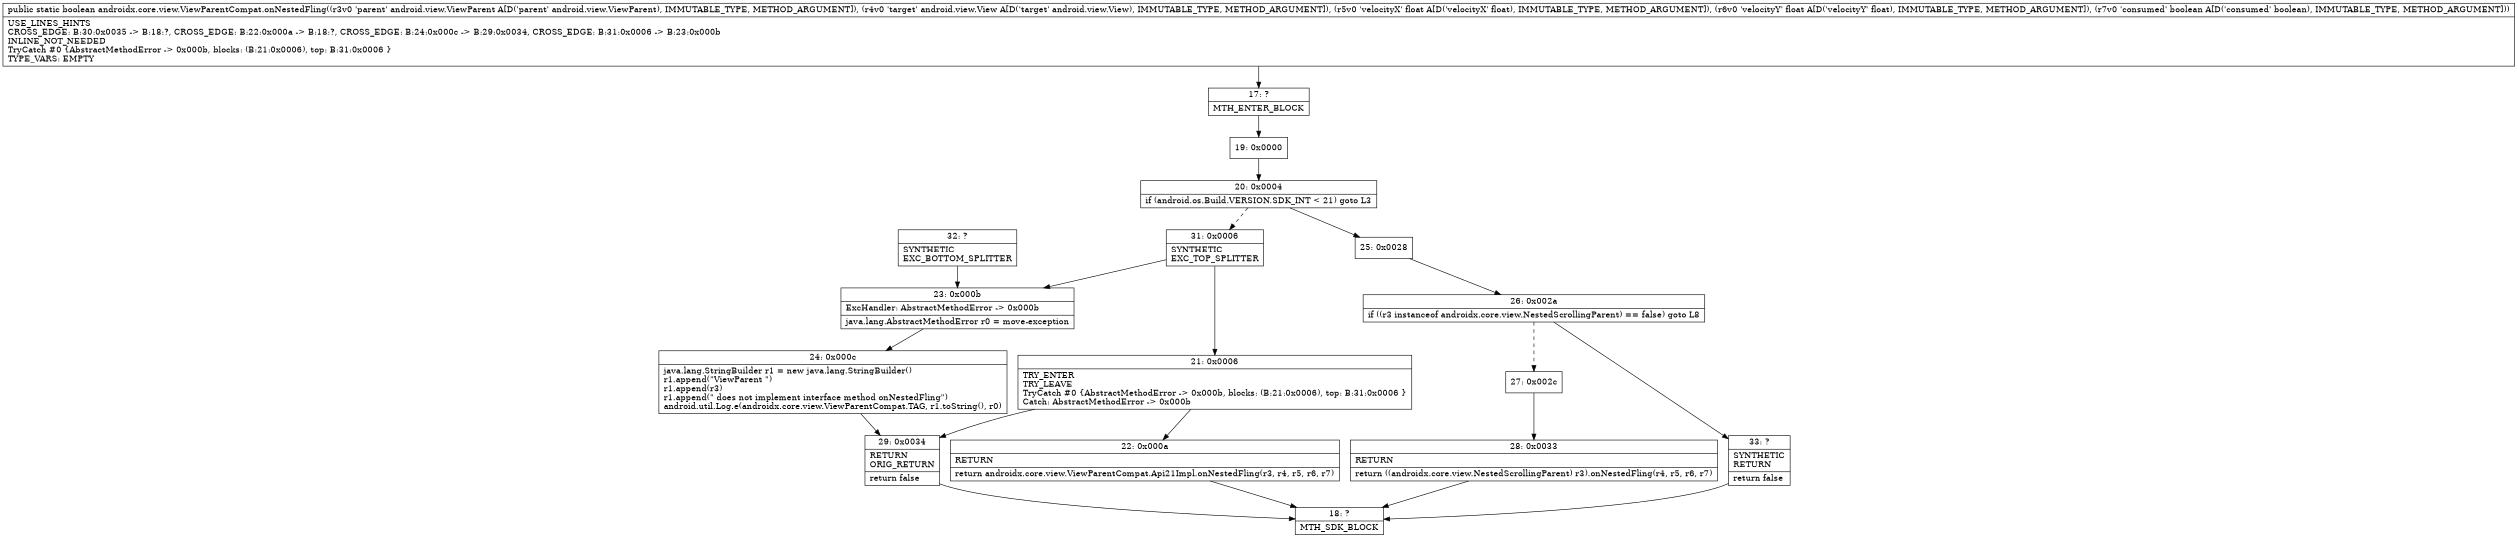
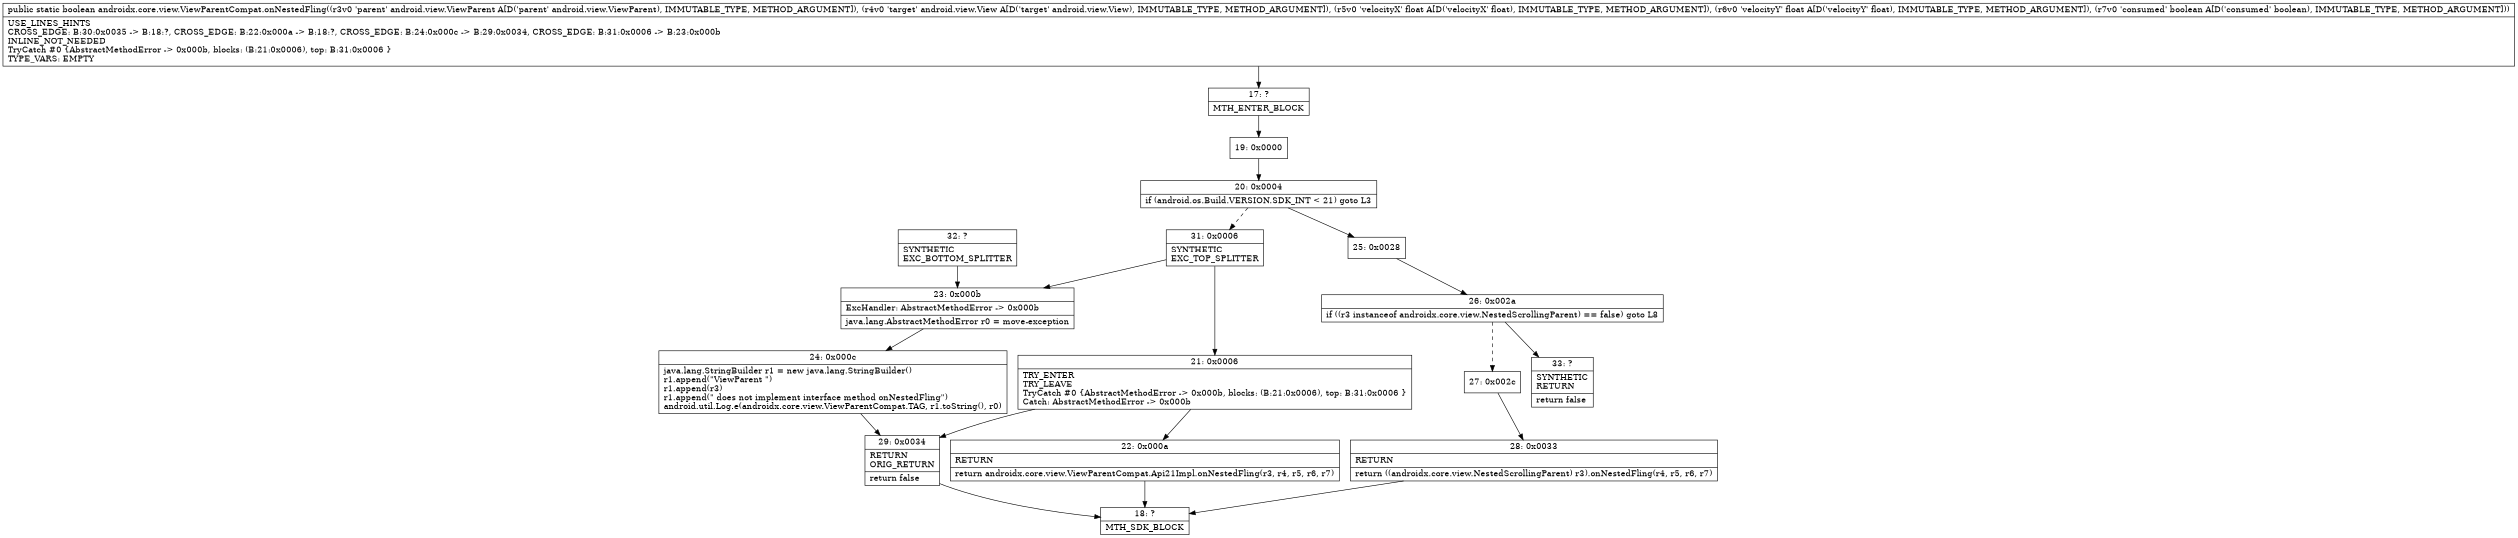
edge "33: ?" -> "18: ?": removed
